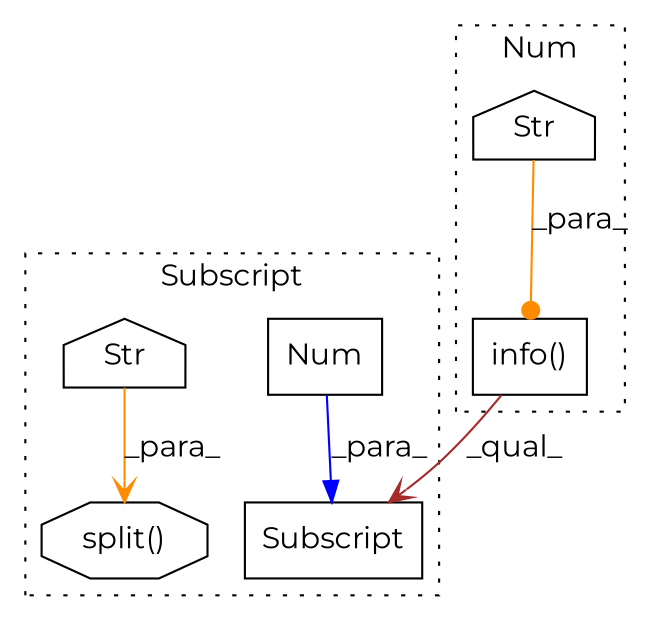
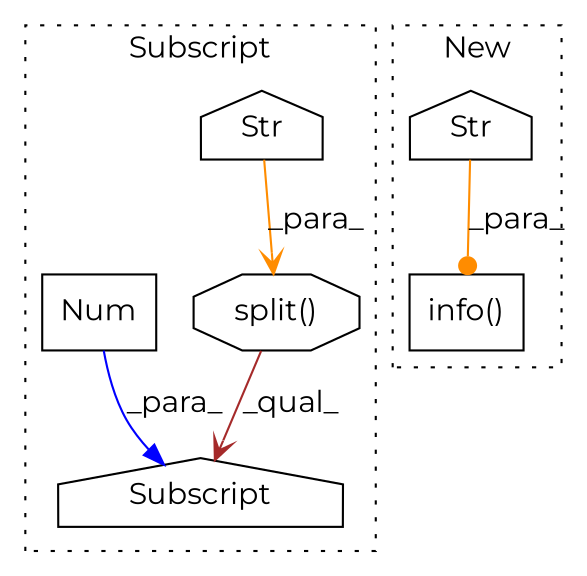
cluster "Num": label "Num" -> "New"
edge "info()" -> "Subscript": now "split()" -> "Subscript"
node "Subscript": shape box -> house
